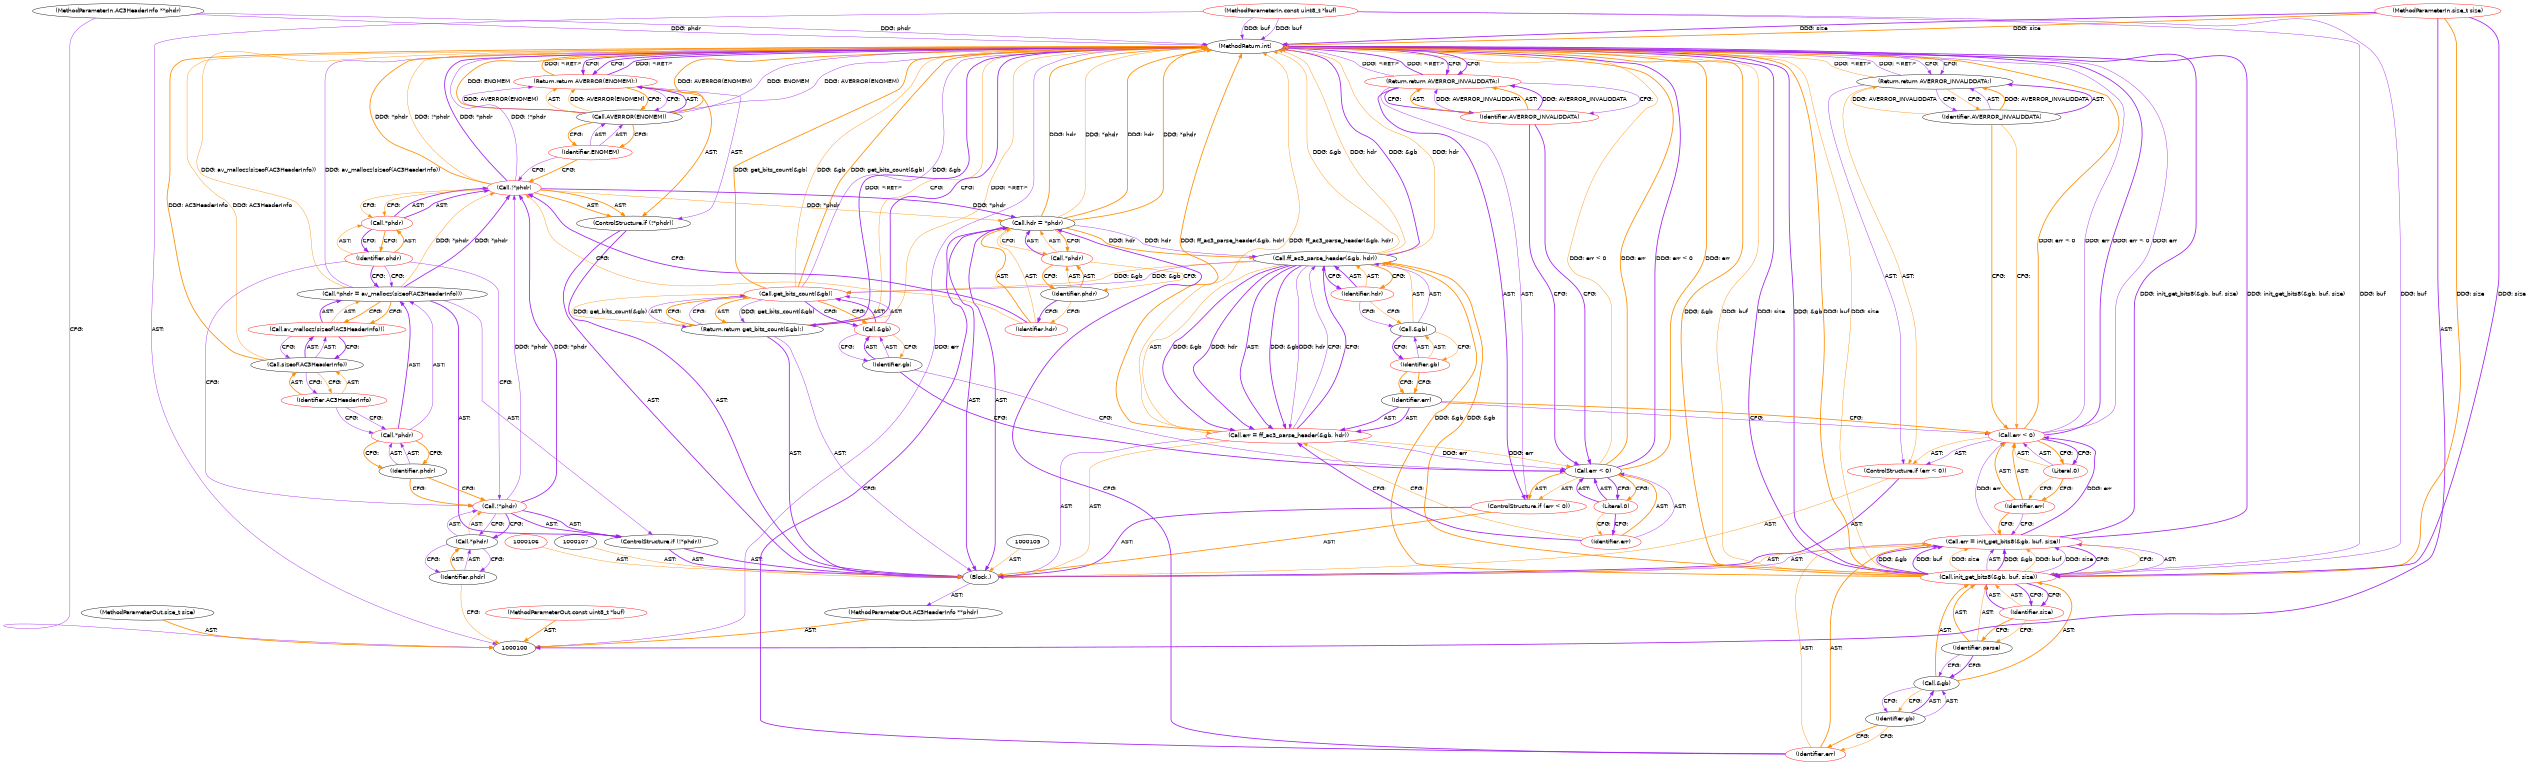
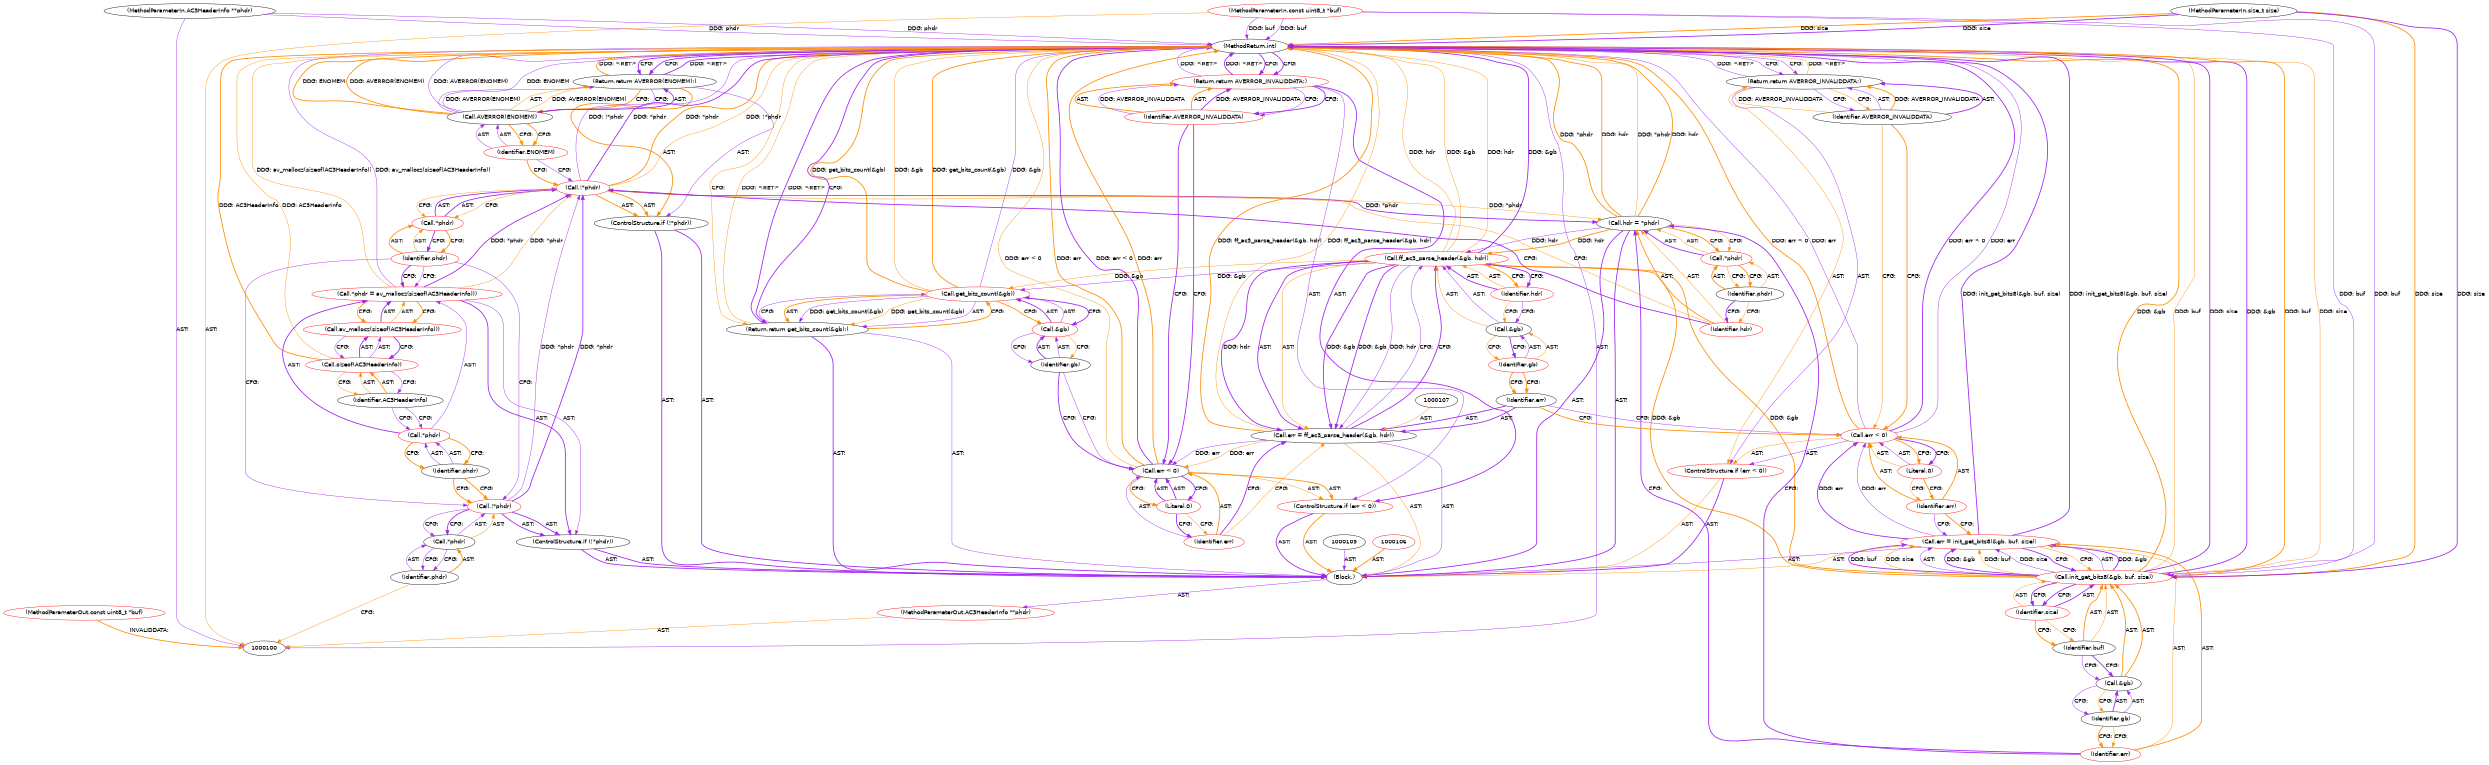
node "(MethodParameterIn,size_t size)": color red -> black
edge "(MethodParameterIn,const uint8_t *buf)" -> "1000100": color purple -> darkorange
node "(Return,return AVERROR(ENOMEM);)": color red -> black
node "(Call,ff_ac3_parse_header(&gb, hdr))": color black -> red
node "(Call,*phdr = av_mallocz(sizeof(AC3HeaderInfo)))": color black -> red
edge "(MethodParameterIn,AC3HeaderInfo **phdr)" -> "1000100": label "CFG: " -> "AST: "
edge "(MethodReturn,int)" -> "1000100": label "DDG: err" -> "AST: "
node "(Call,sizeof(AC3HeaderInfo))": color black -> red
node "(Identifier,AC3HeaderInfo)": color red -> black
node "(Call,err = ff_ac3_parse_header(&gb, hdr))": color red -> black
edge "1000105" -> "(Block,)": color darkorange -> purple
edge "1000107" -> "(Block,)": now "1000107" -> "(Call,err = ff_ac3_parse_header(&gb, hdr))"
edge "1000106" -> "(Block,)": style solid -> bold
node "(MethodParameterOut,size_t size)": removed
node "(MethodParameterOut,AC3HeaderInfo **phdr)": color black -> red
edge "(MethodParameterOut,const uint8_t *buf)" -> "1000100": label "AST: " -> "INVALIDDATA: "
edge "(MethodParameterOut,AC3HeaderInfo **phdr)" -> "1000100": style bold -> solid
edge "(MethodParameterIn,size_t size)" -> "1000100": removed, label "AST:"
node "(Identifier,parse)": label "(Identifier,parse)" -> "(Identifier,buf)"
